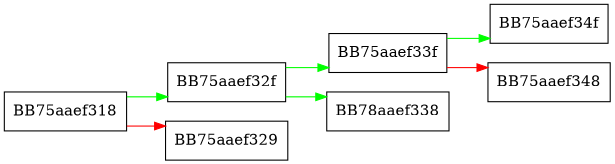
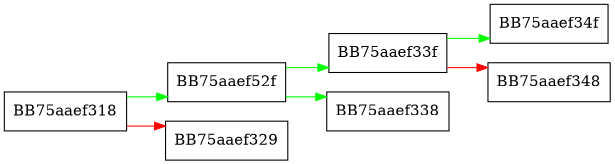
node "BB75aaef32f": label "BB75aaef32f" -> "BB75aaef52f"
node "BB78aaef338": label "BB78aaef338" -> "BB75aaef338"
